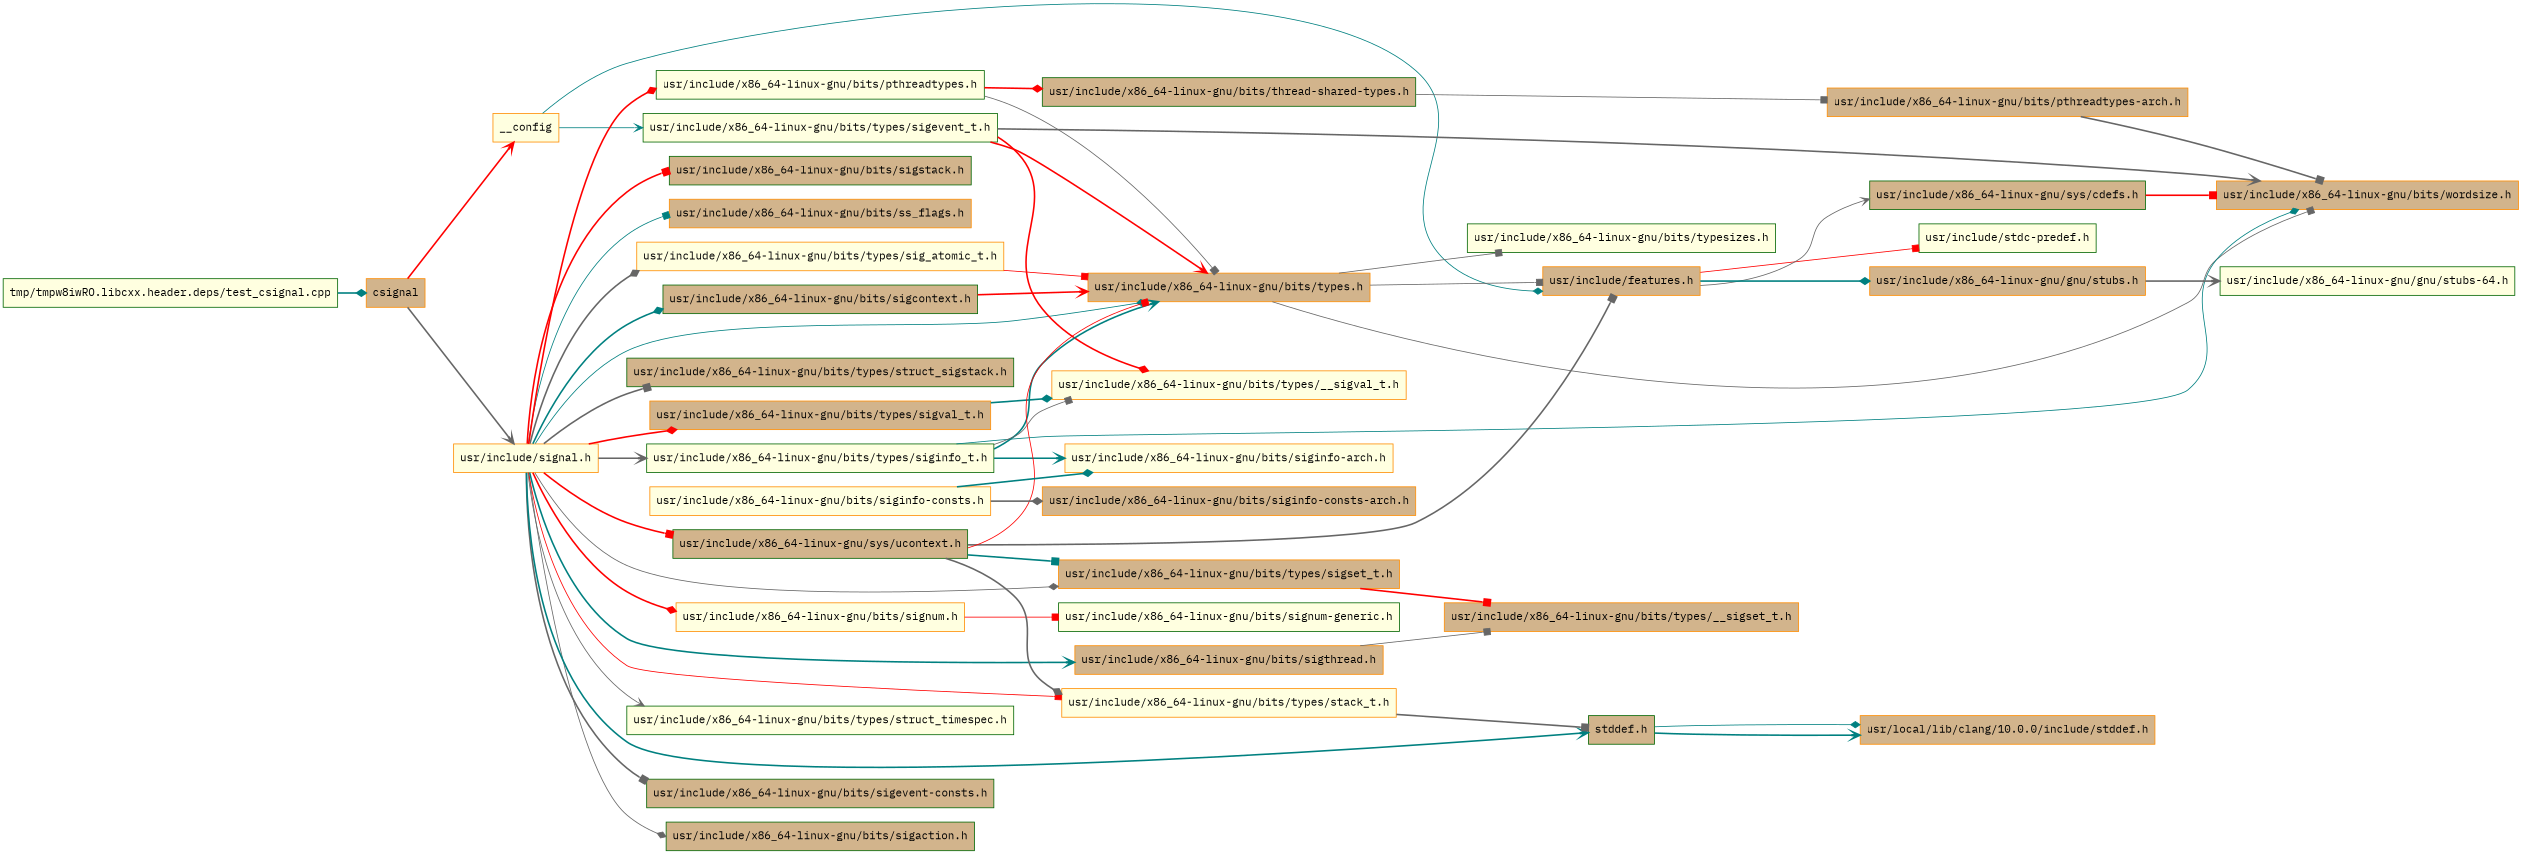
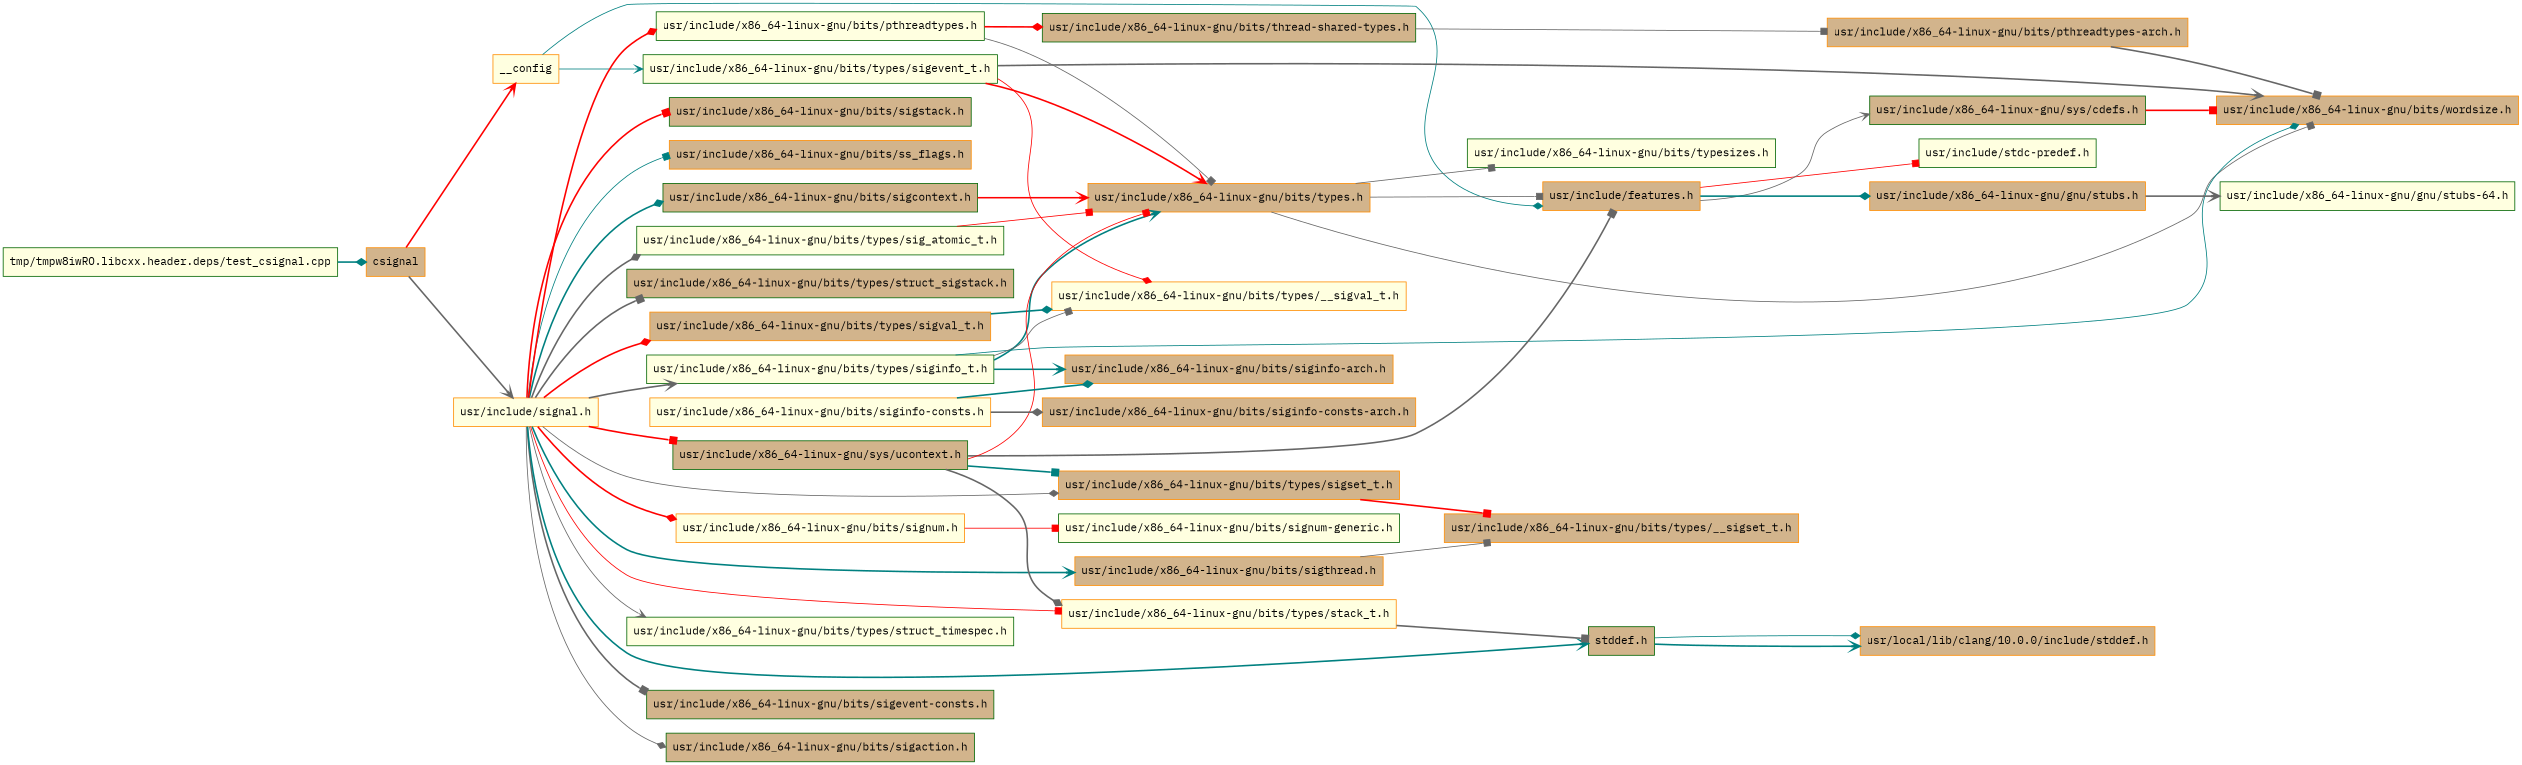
node "usr/include/x86_64-linux-gnu/bits/types/sig_atomic_t.h": color darkorange -> darkgreen
edge "usr/include/x86_64-linux-gnu/bits/types/sigevent_t.h" -> "usr/include/x86_64-linux-gnu/bits/types/__sigval_t.h": style bold -> solid
edge "usr/include/signal.h" -> "usr/include/x86_64-linux-gnu/bits/types.h": removed
node "usr/include/x86_64-linux-gnu/bits/siginfo-arch.h": fillcolor lightyellow -> tan
